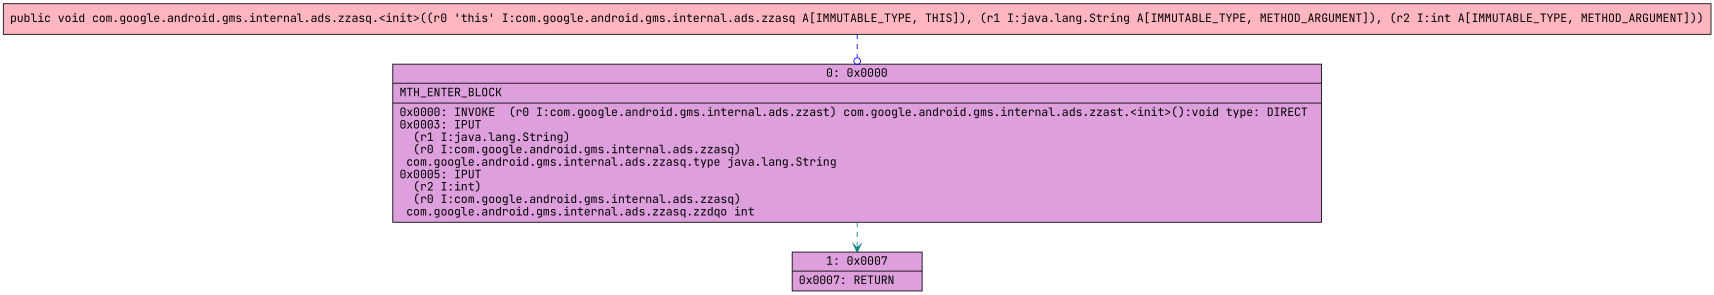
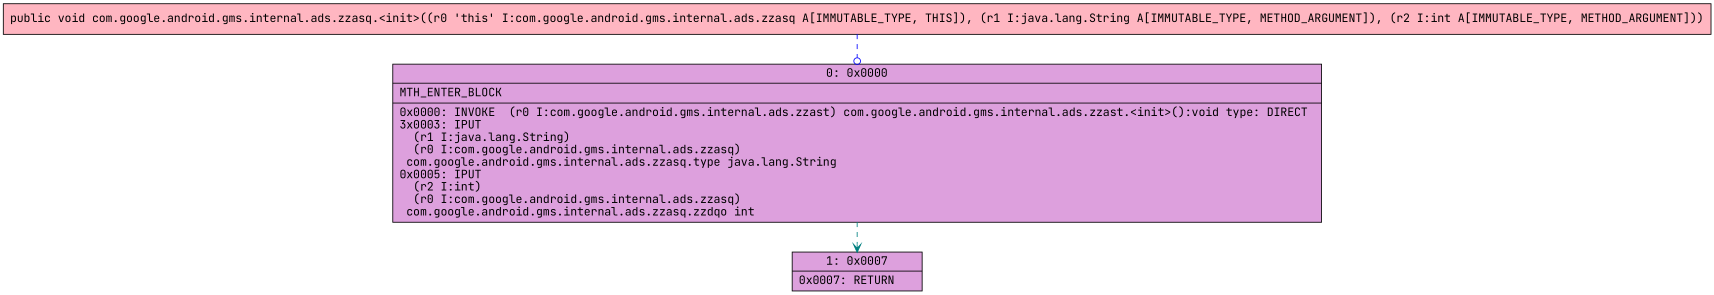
node "0: 0x0000": text "0x0003: IPUT" -> "3x0003: IPUT"
